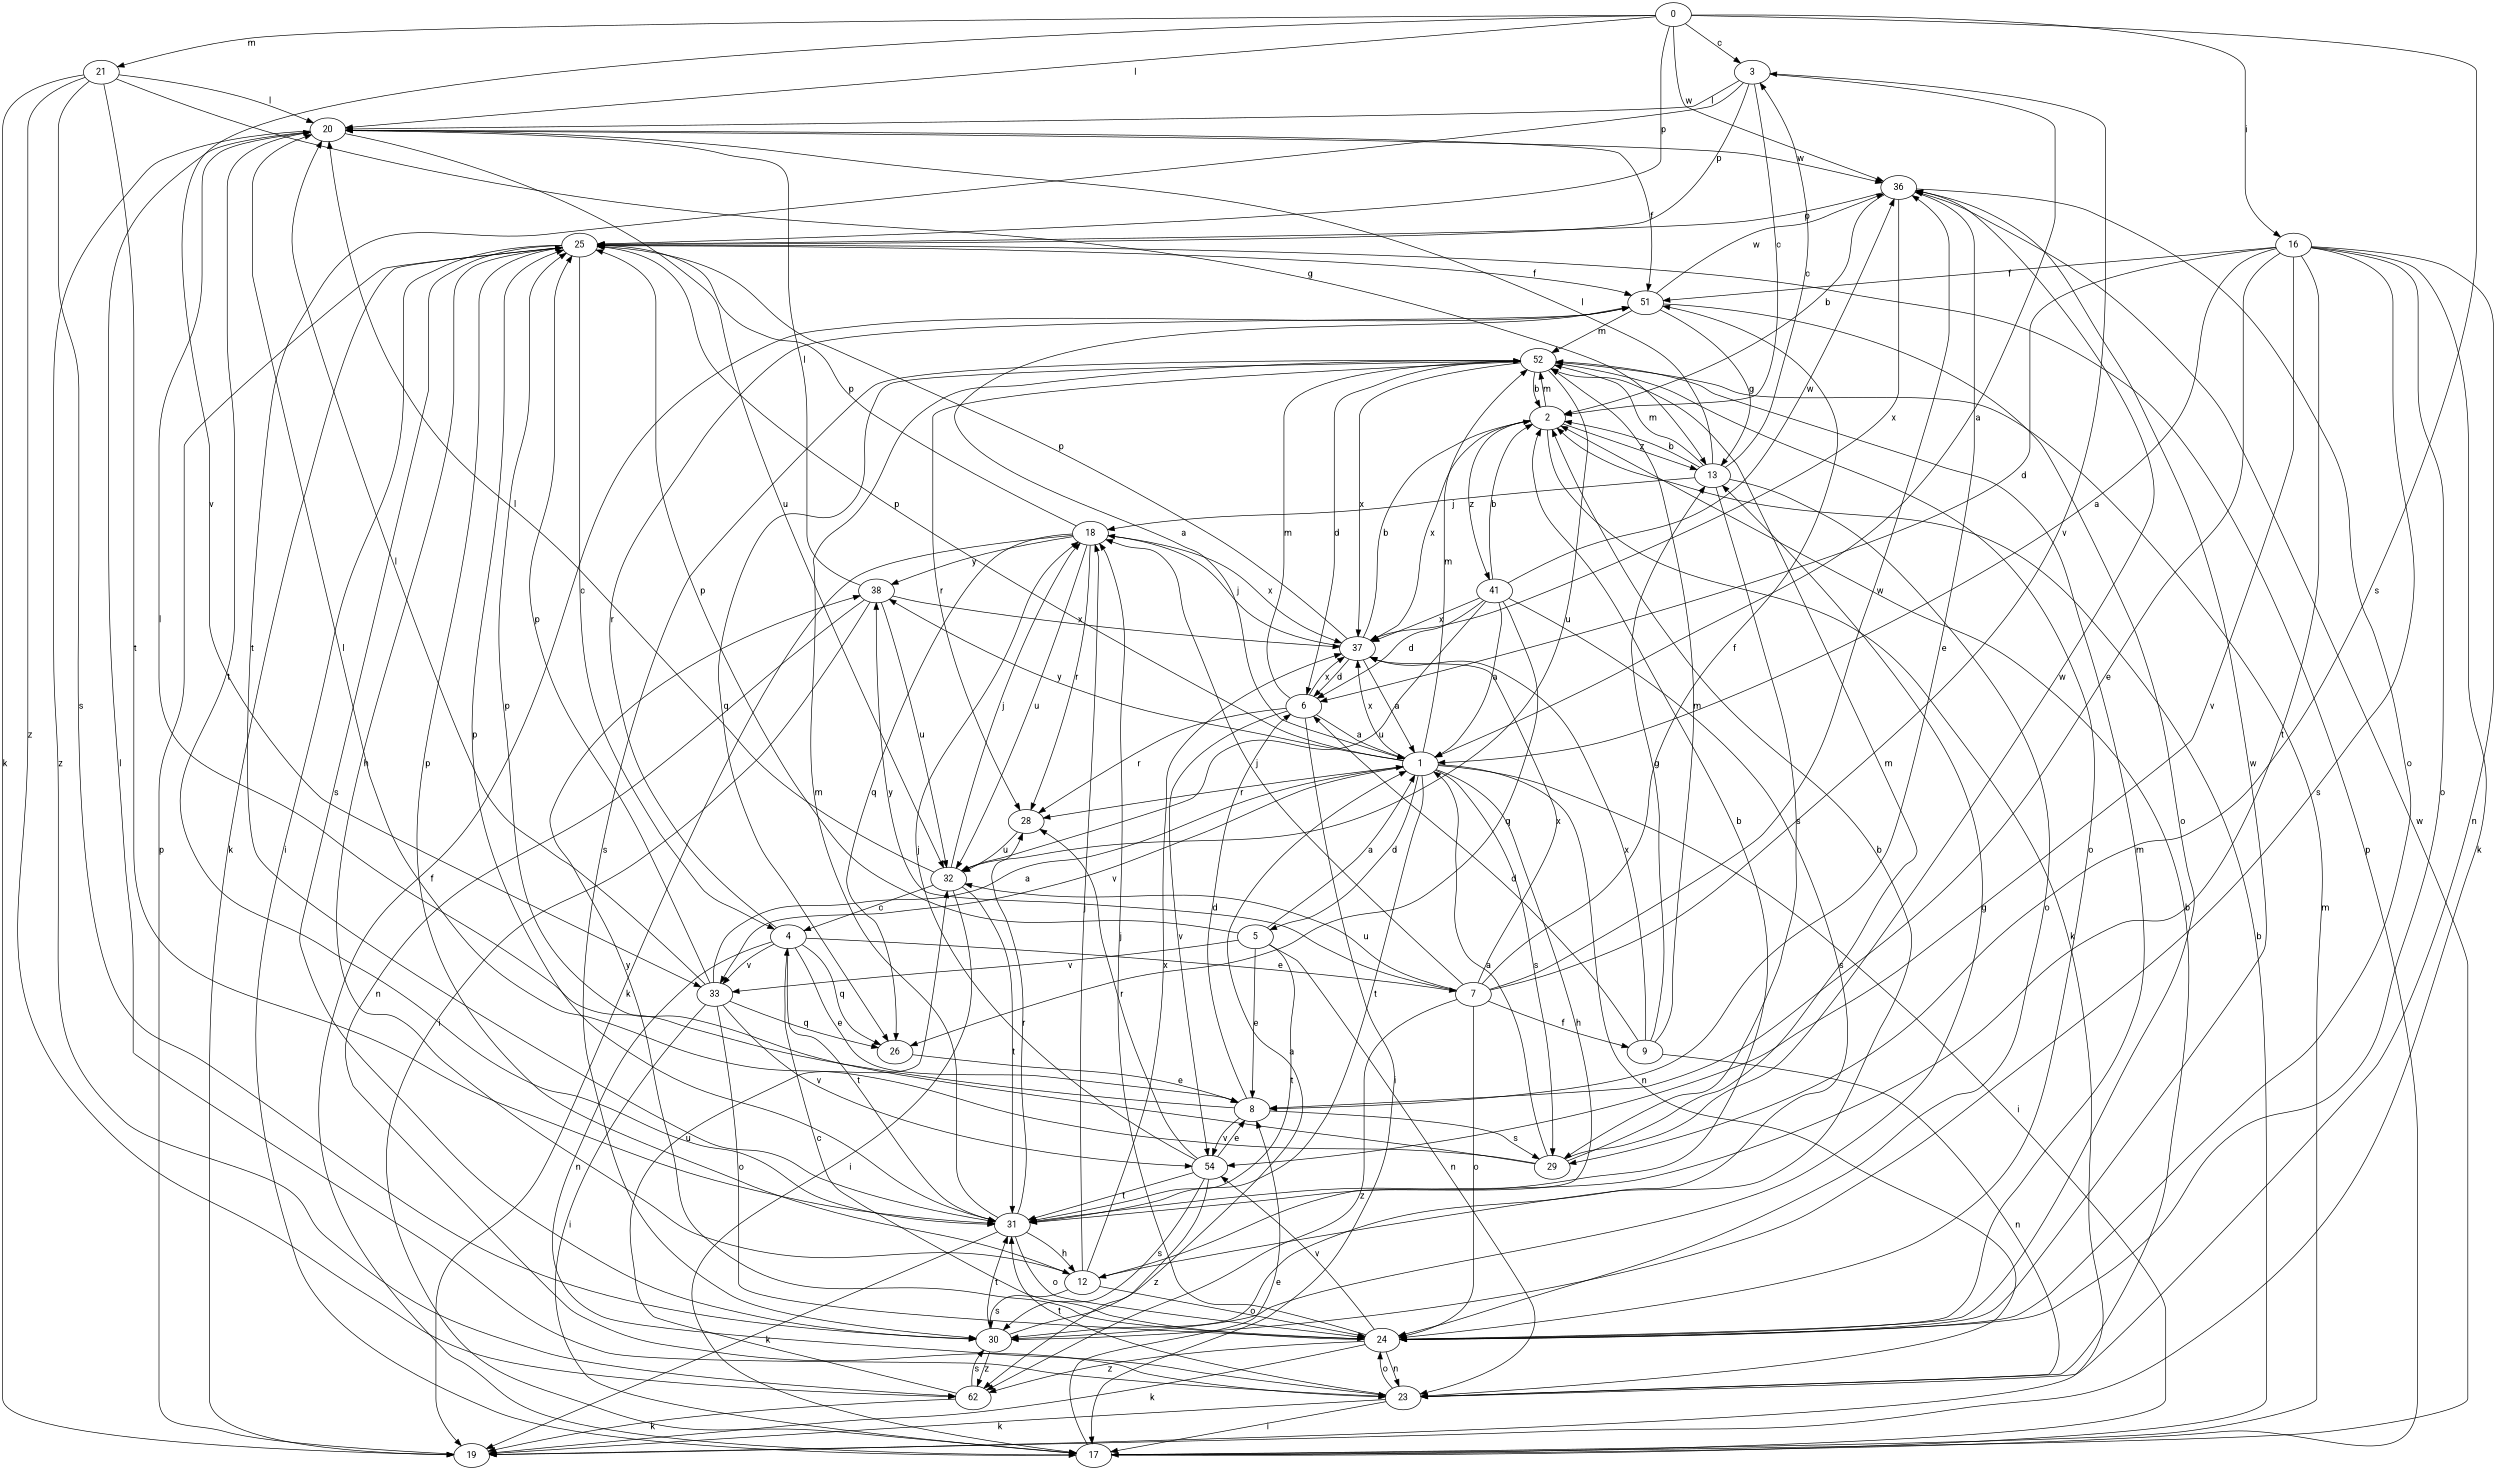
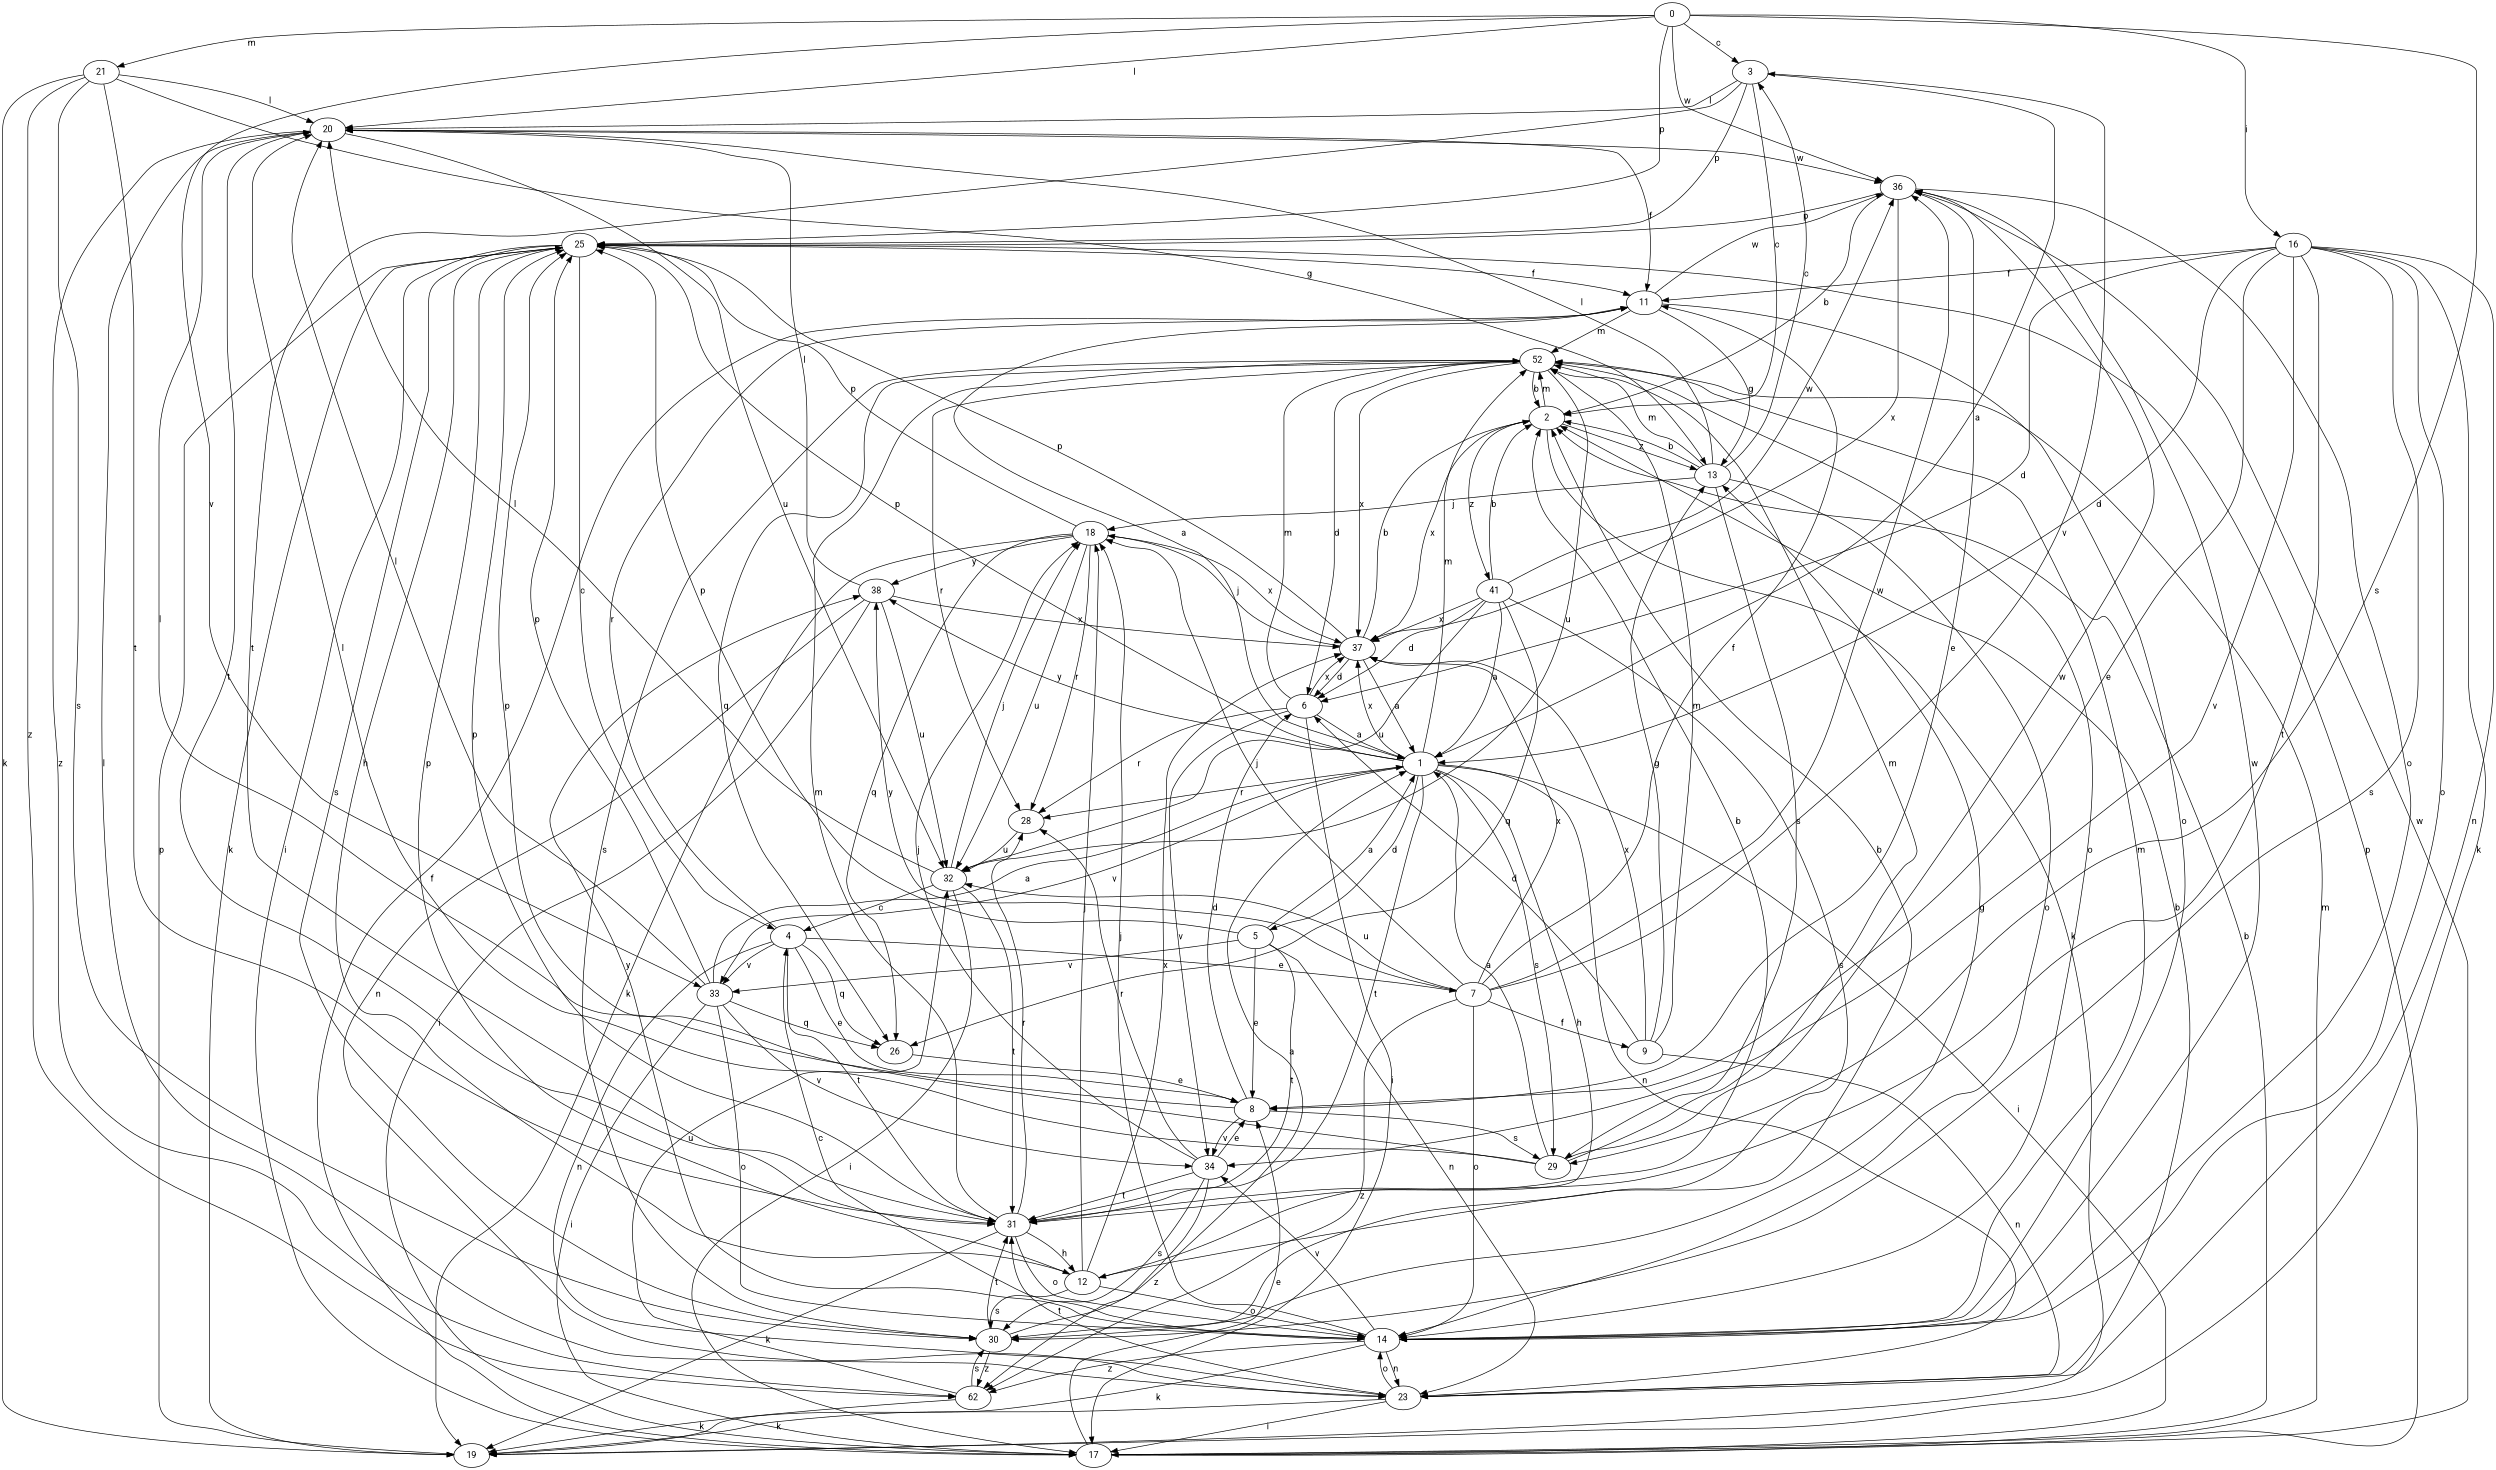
node "51": label "51" -> "11"
edge "16" -> "1": label "a" -> "d"
node "54": label "54" -> "34"
node "24": label "24" -> "14"
